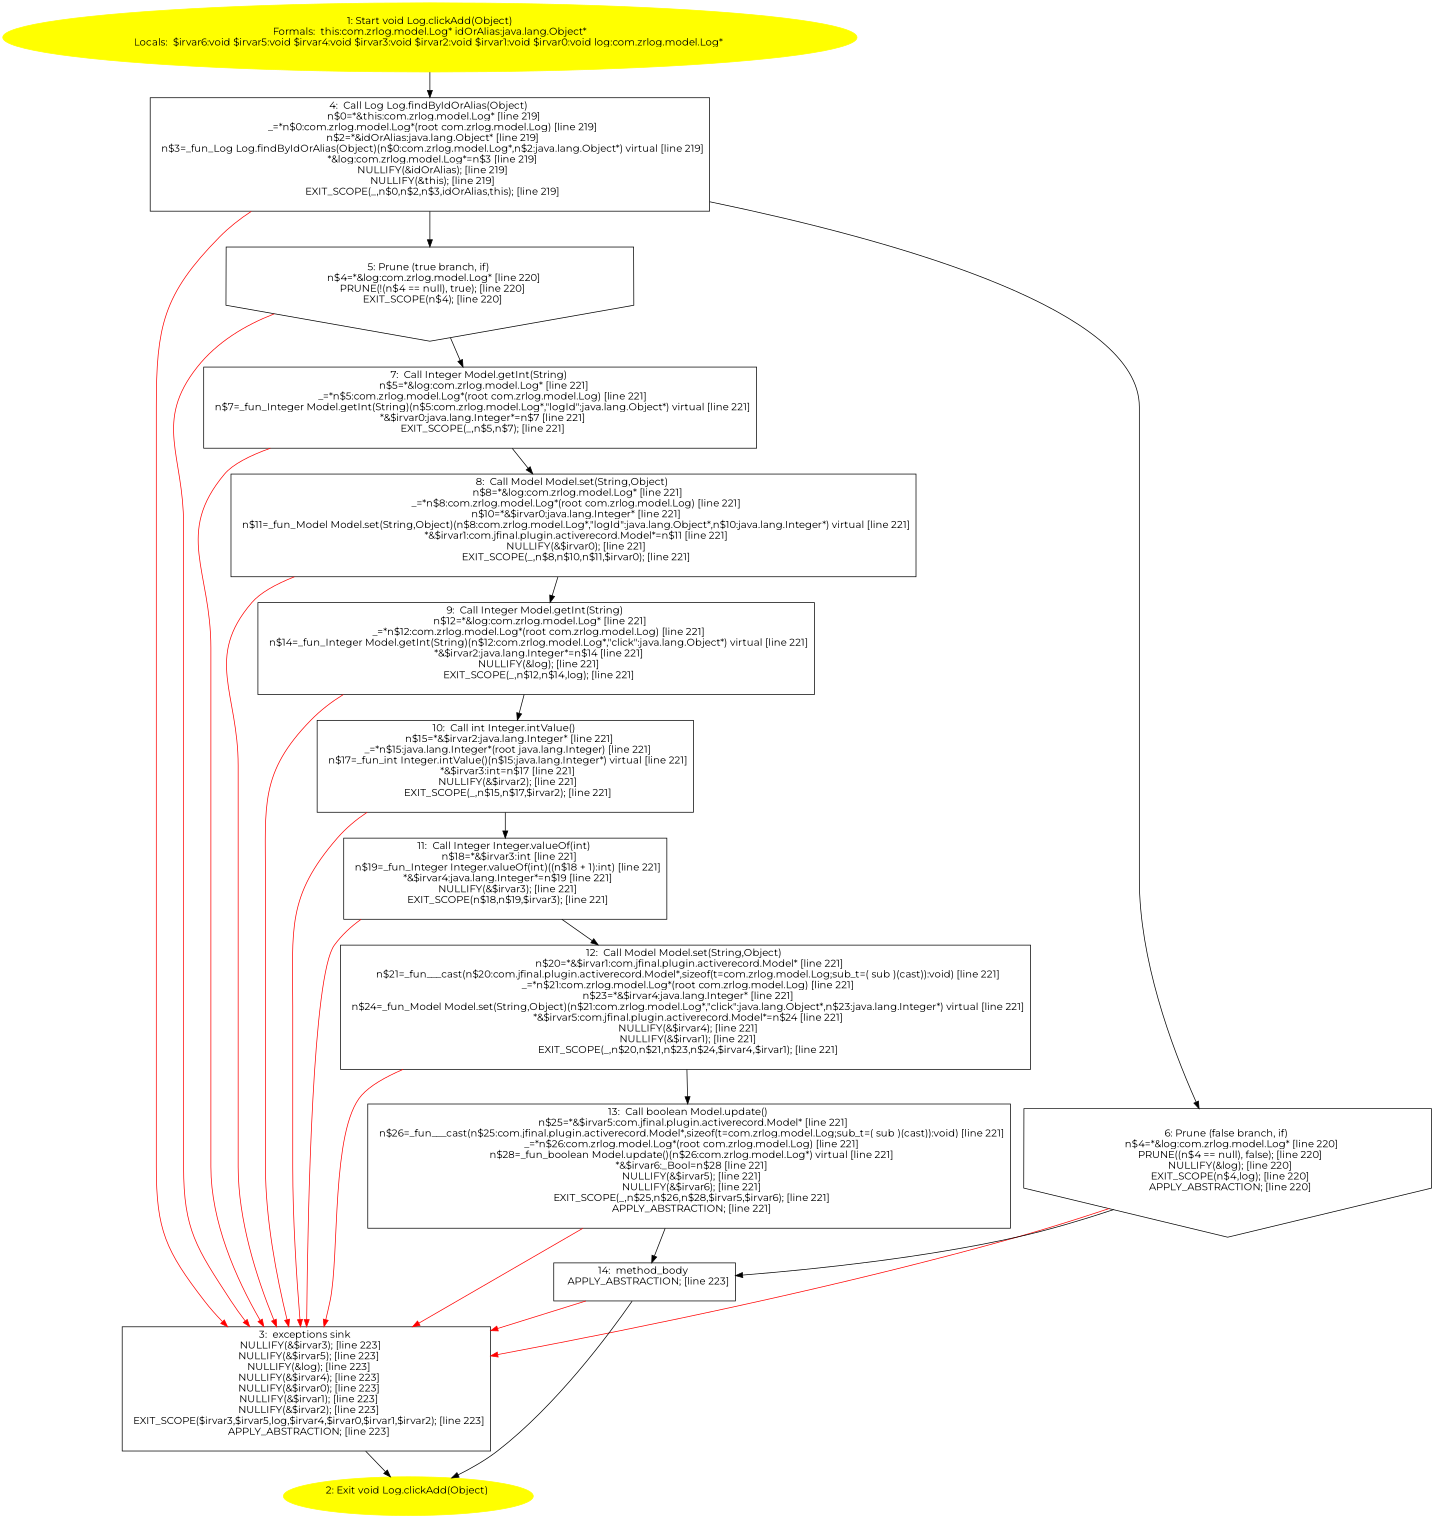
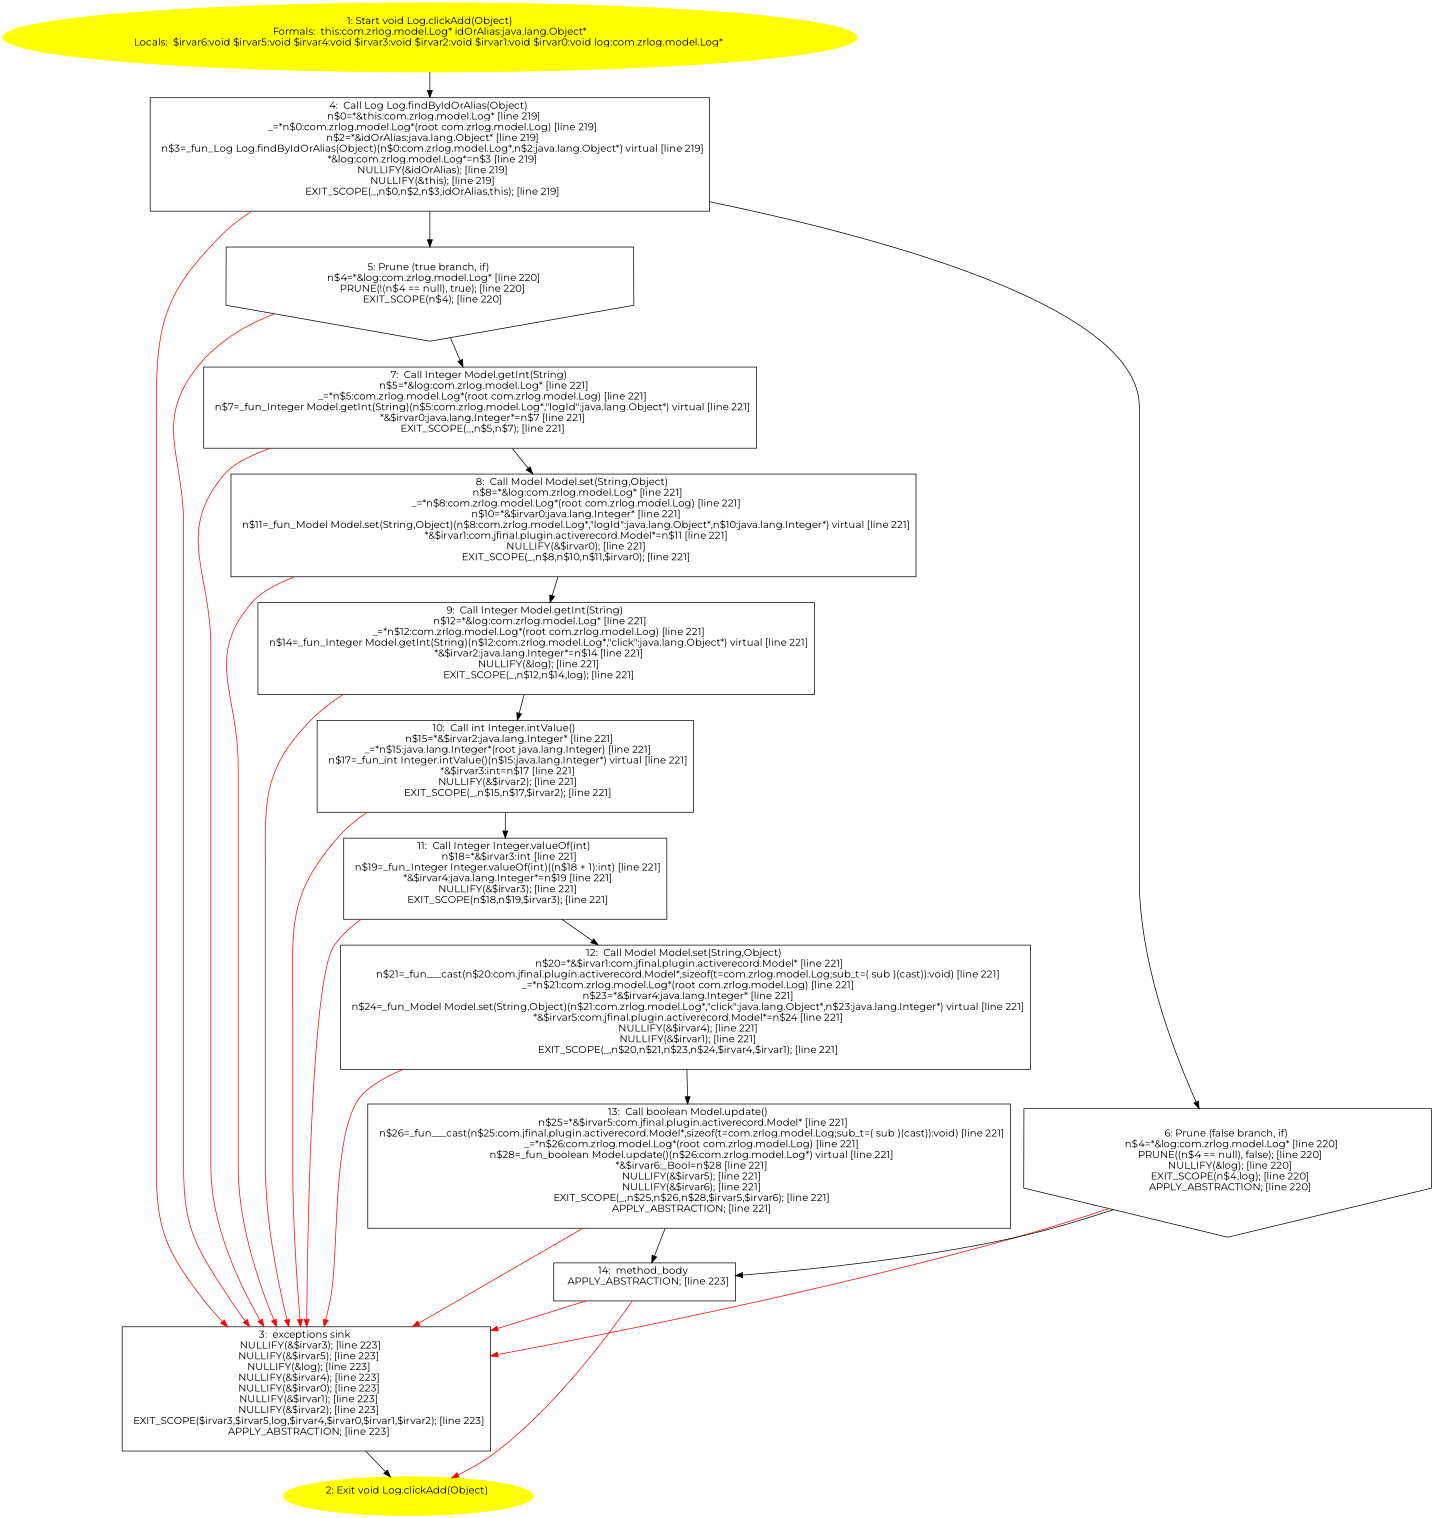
edge "14:  method_body APPLY_ABSTRACTION; [line 223]" -> "2: Exit void Log.clickAdd(Object)": color black -> red
